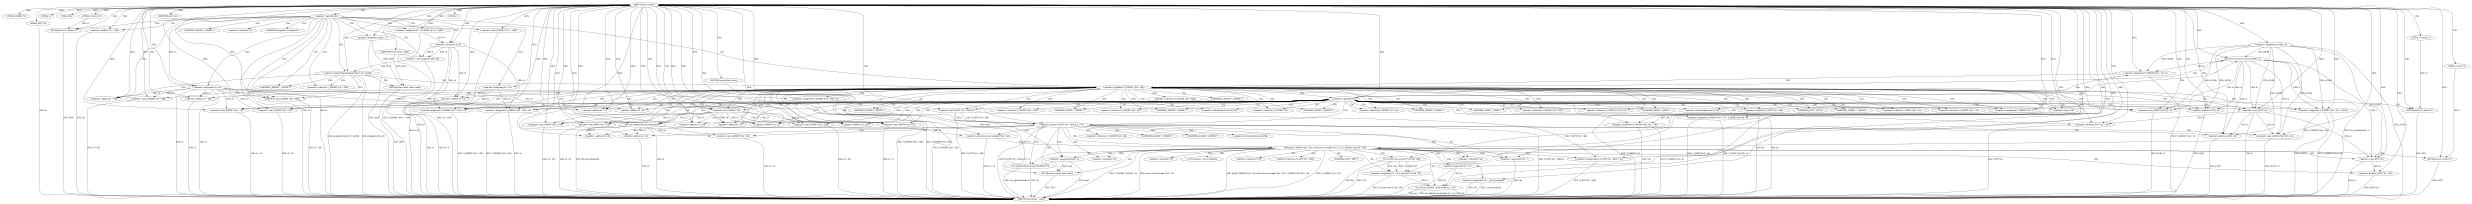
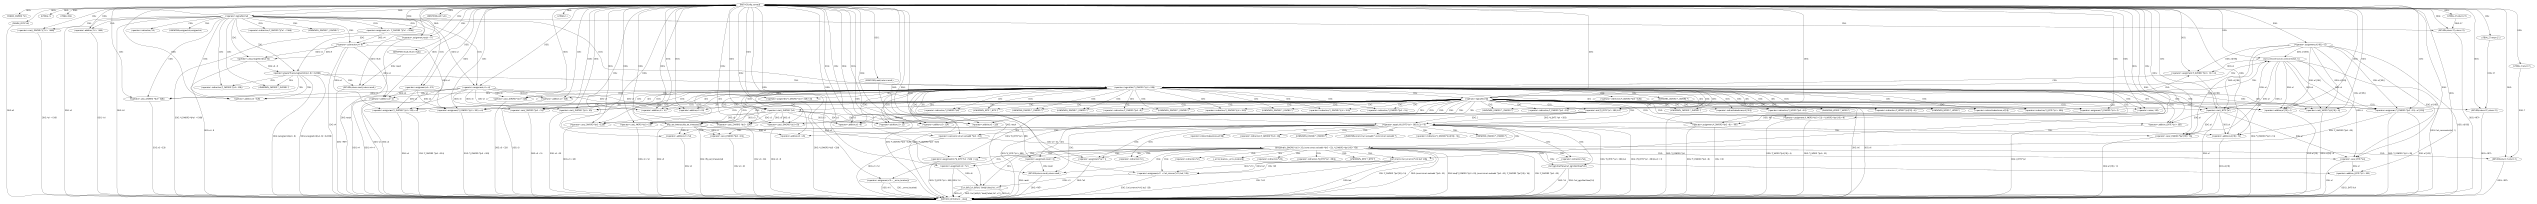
node "(<operator>.indirection,*(_DWORD *)(*a1 + 1568))": added
node "(UNKNOWN,const struct sockaddr *,const struct sockaddr *)": added
node "(<operator>.indirection,*(_DWORD *)(a1[18] + 16))": added
